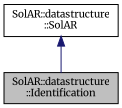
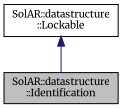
node "SolAR::datastructure ::SolAR": label "SolAR::datastructure ::SolAR" -> "SolAR::datastructure ::Lockable"
